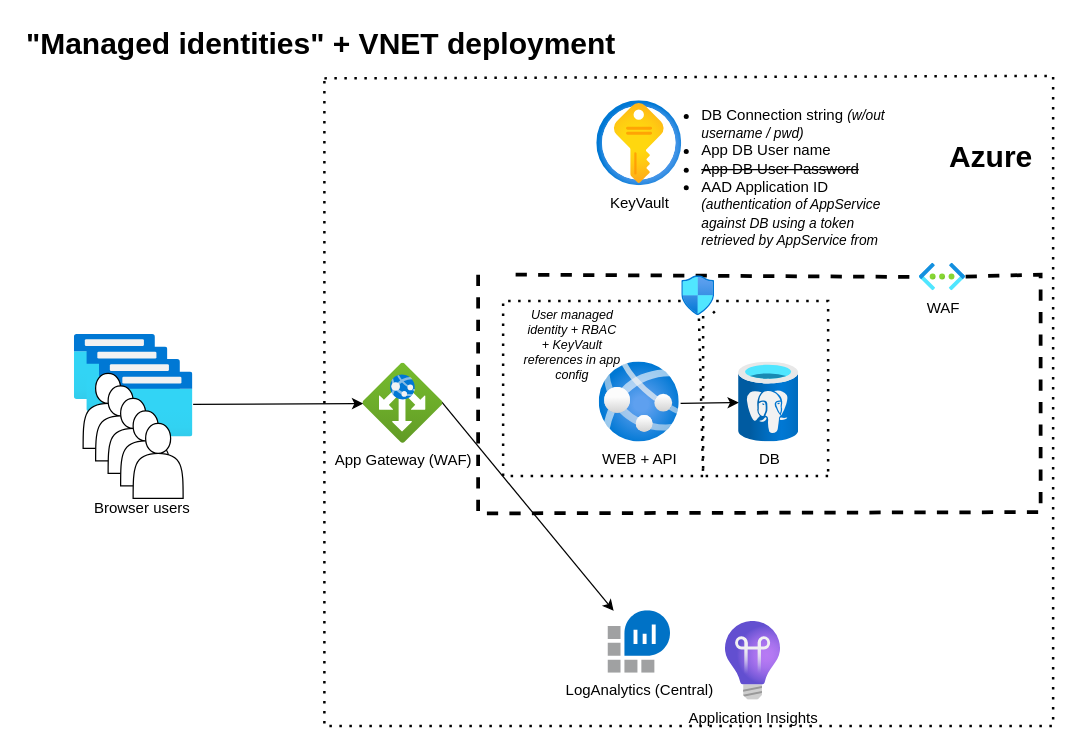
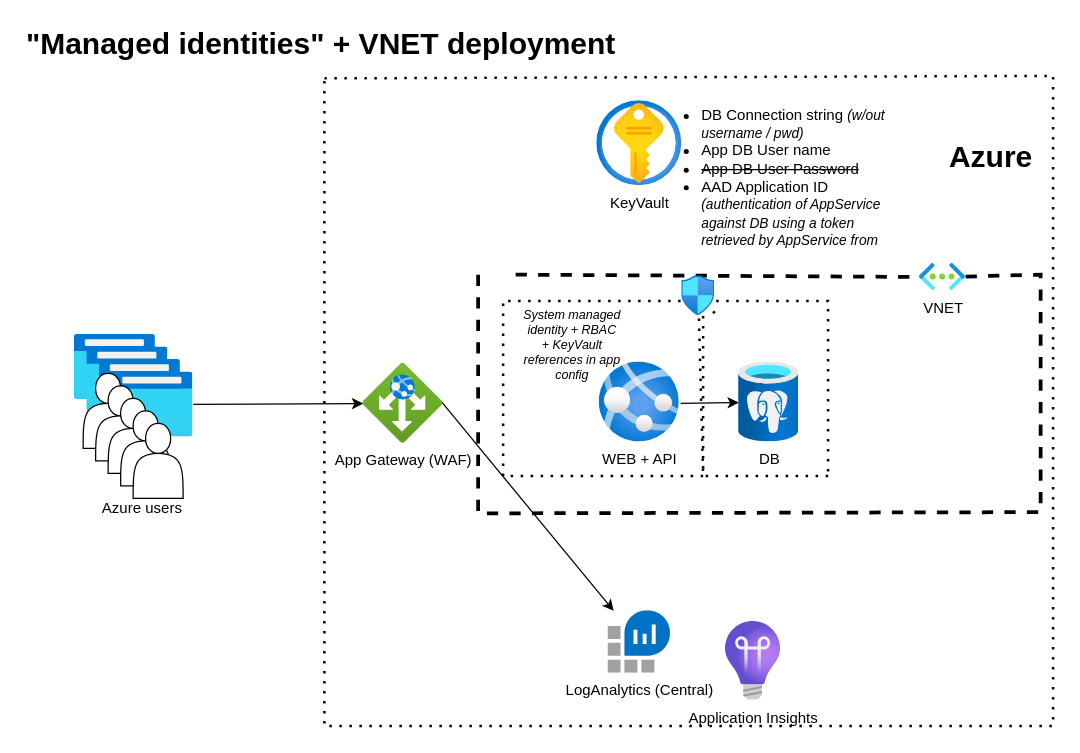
node "WAF": label "WAF" -> "VNET"
node "User managed identity + RBAC + KeyVault references in app config": label "User managed identity + RBAC + KeyVault references in app config" -> "System managed identity + RBAC + KeyVault references in app config"
node "Browser users": label "Browser users" -> "Azure users"
